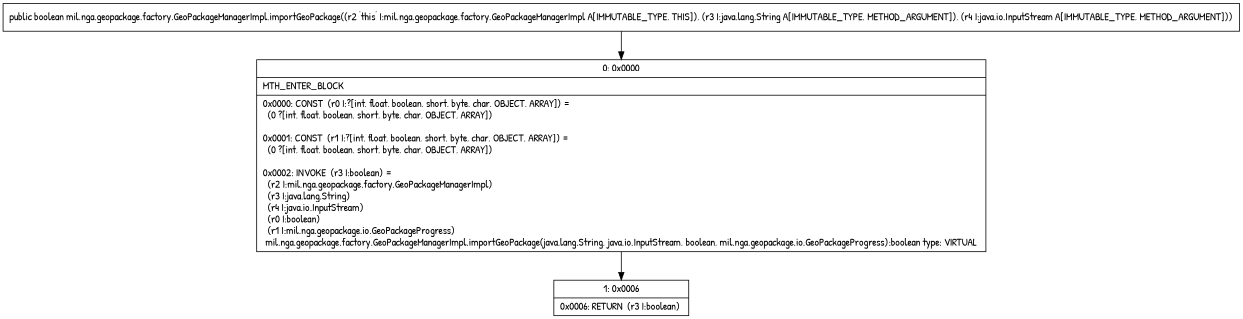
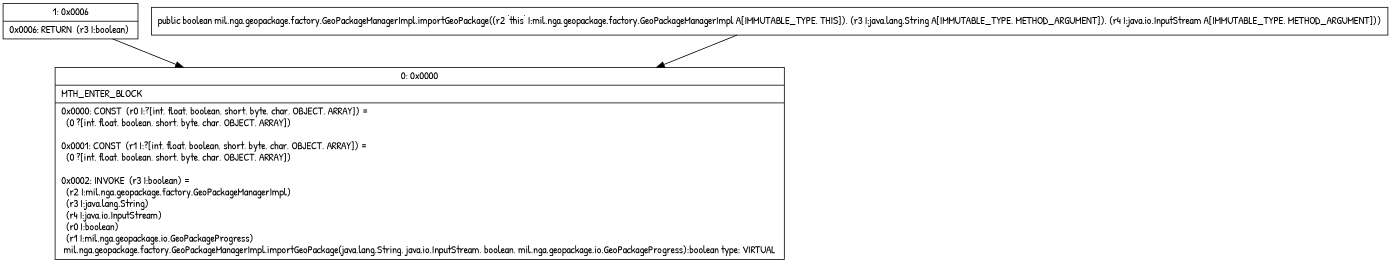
edge "0: 0x0000" -> "1: 0x0006": reversed
